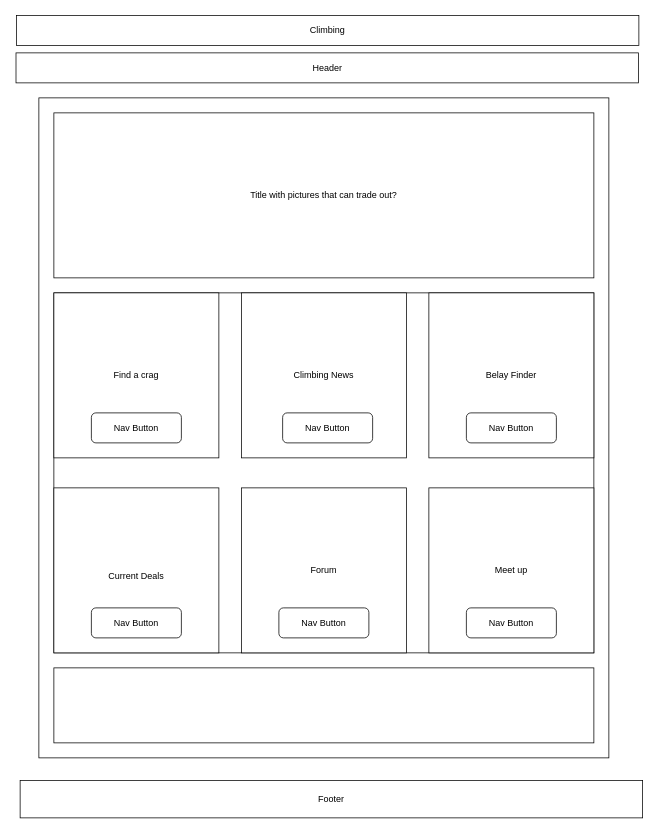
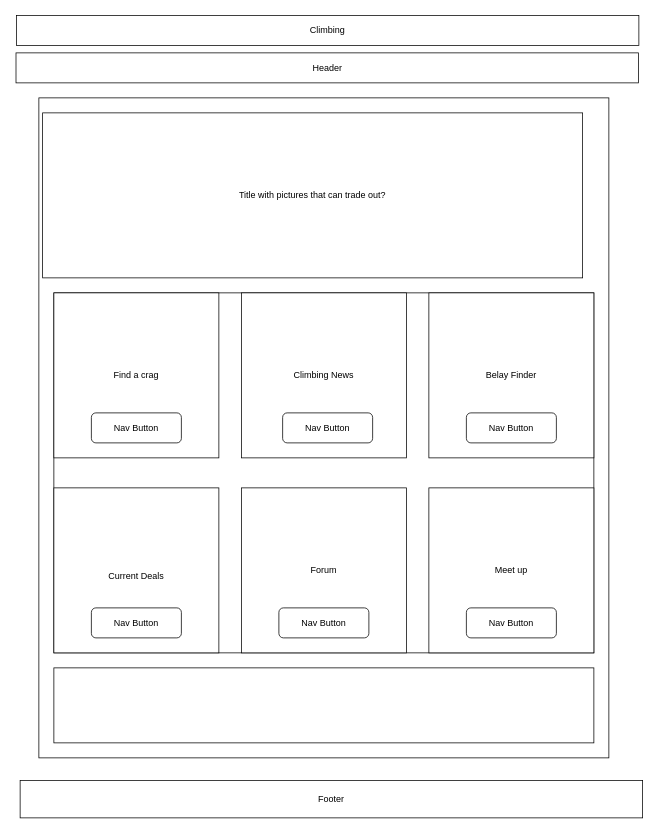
node "Title with pictures that can trade out?": moved (324, 195) -> (312, 195)
